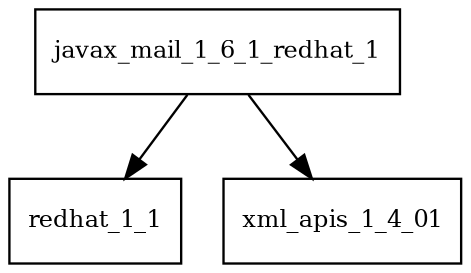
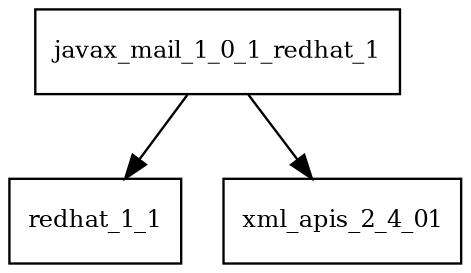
node "javax_mail_1_6_1_redhat_1": label "javax_mail_1_6_1_redhat_1" -> "javax_mail_1_0_1_redhat_1"
node "xml_apis_1_4_01": label "xml_apis_1_4_01" -> "xml_apis_2_4_01"
